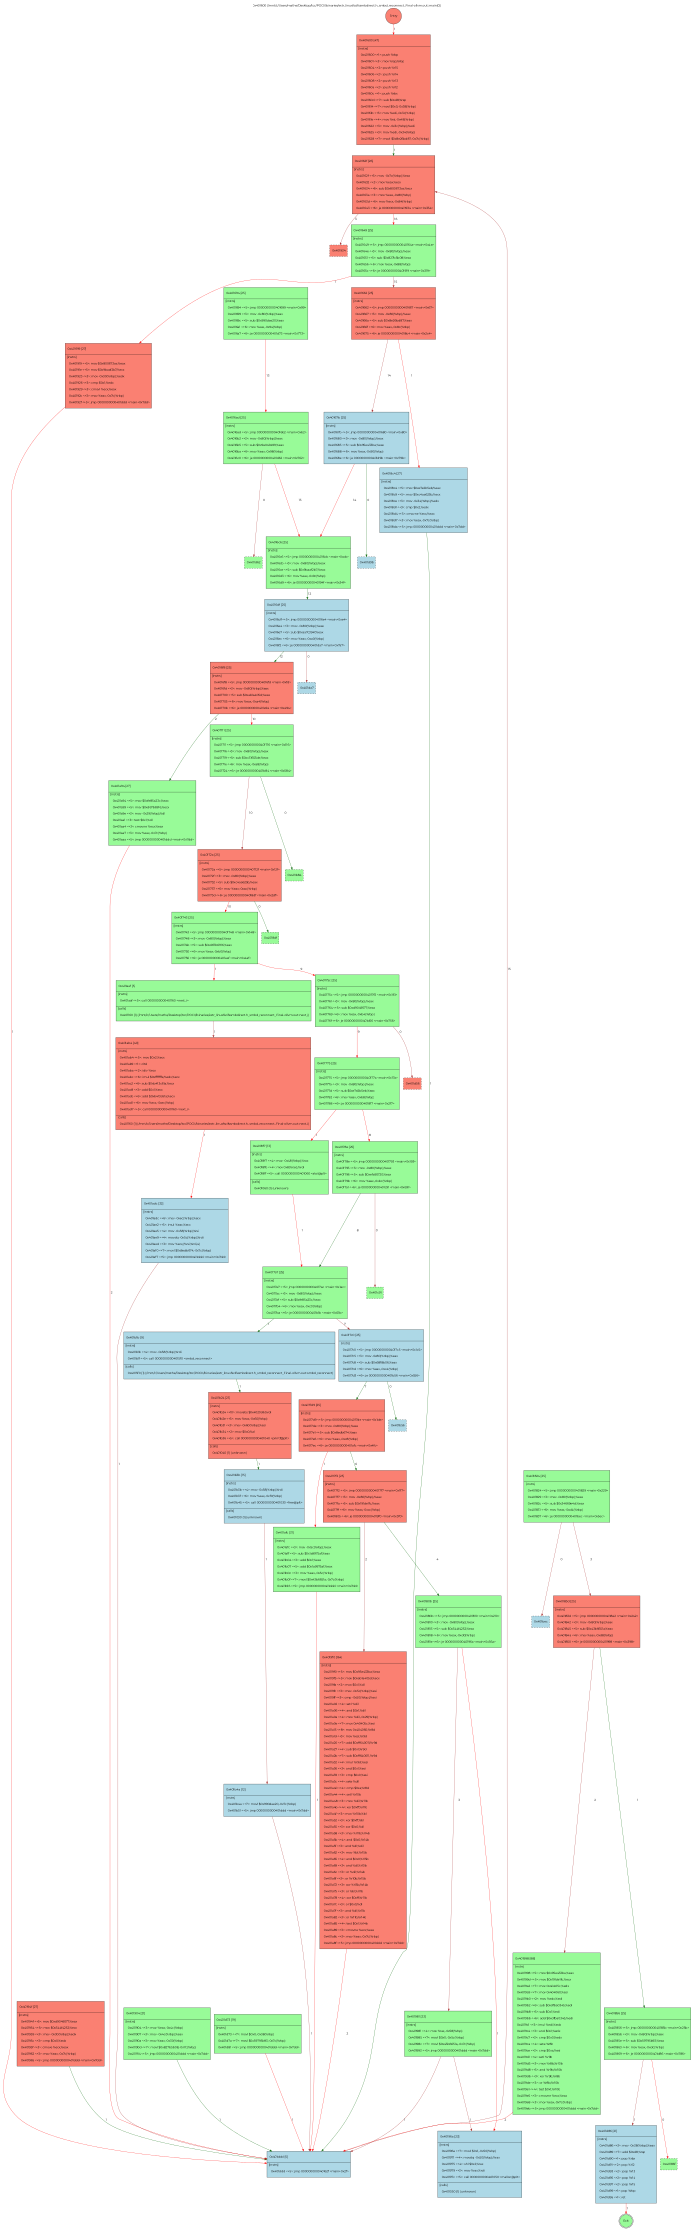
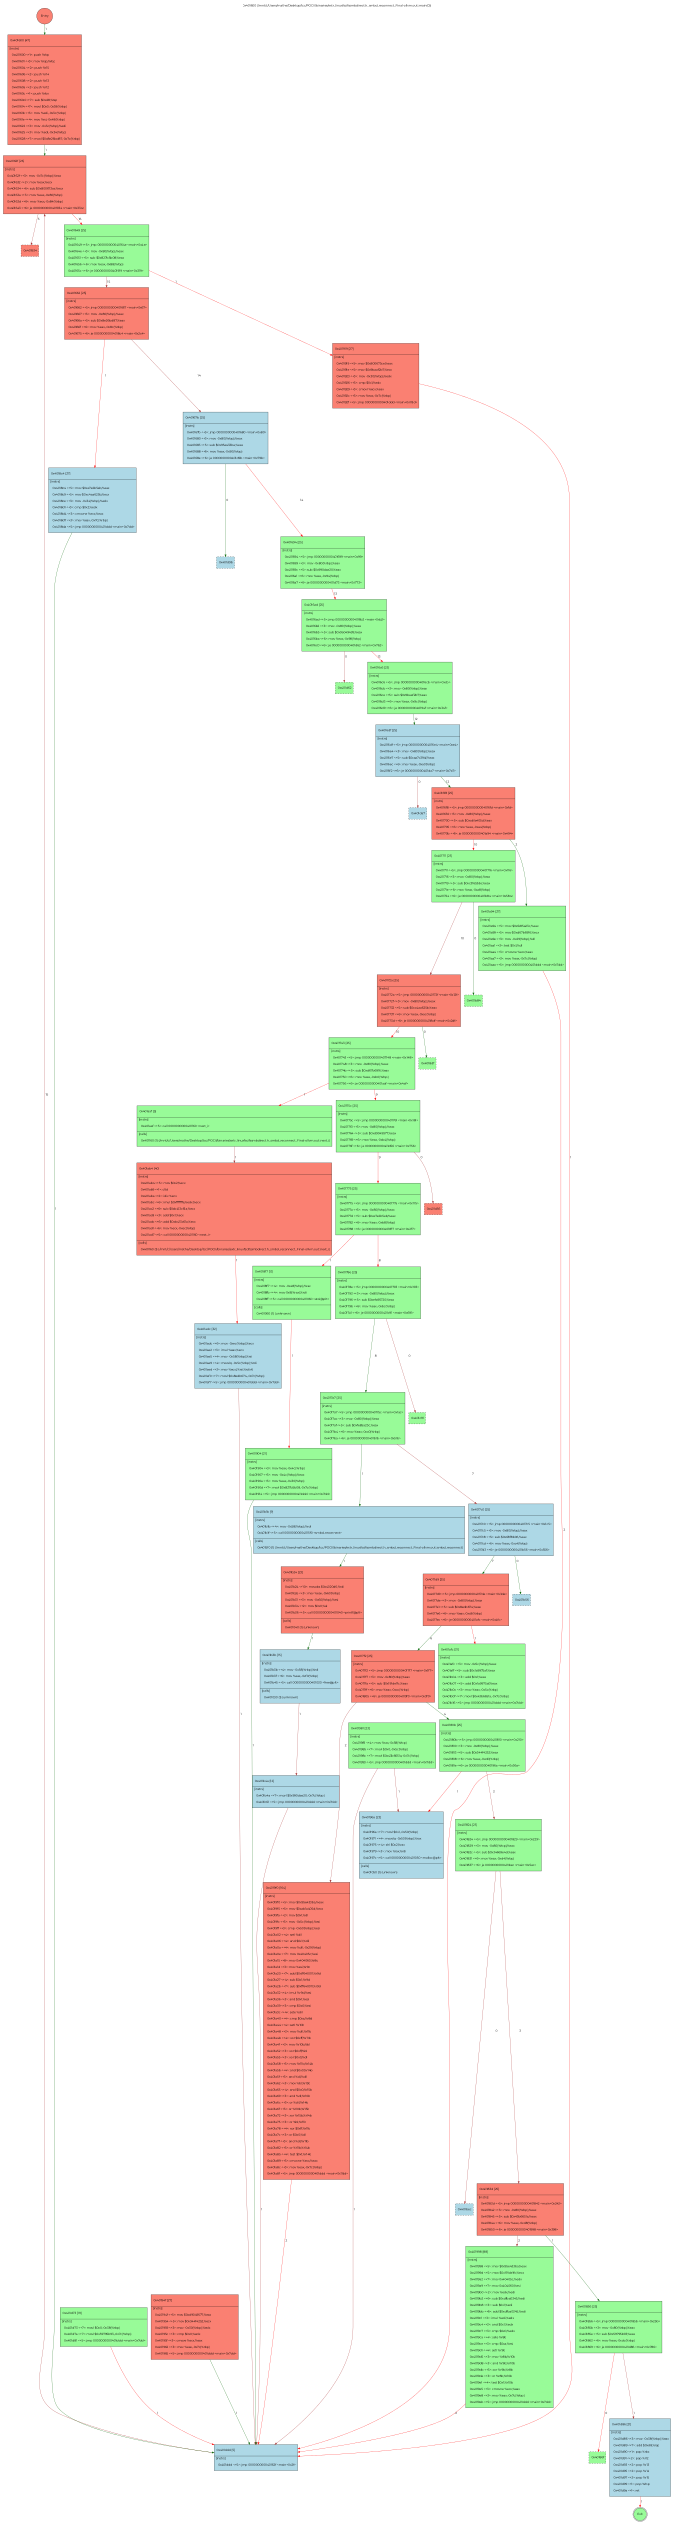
edge "Entry" -> "0x401600 [47]": color red -> darkgreen
edge "0x40167b [25]" -> "0x4016c6 [25]": now "0x40167b [25]" -> "0x401694 [25]"
edge "0x4018f7 [13]" -> "0x4017a7 [25]": now "0x4018f7 [13]" -> "0x401904 [21]"
edge "0x40180b [25]" -> "0x401981 [23]": now "0x40180b [25]" -> "0x401824 [25]"
edge "0x401afc [31]" -> "0x401ddd [5]": removed, label "1"
